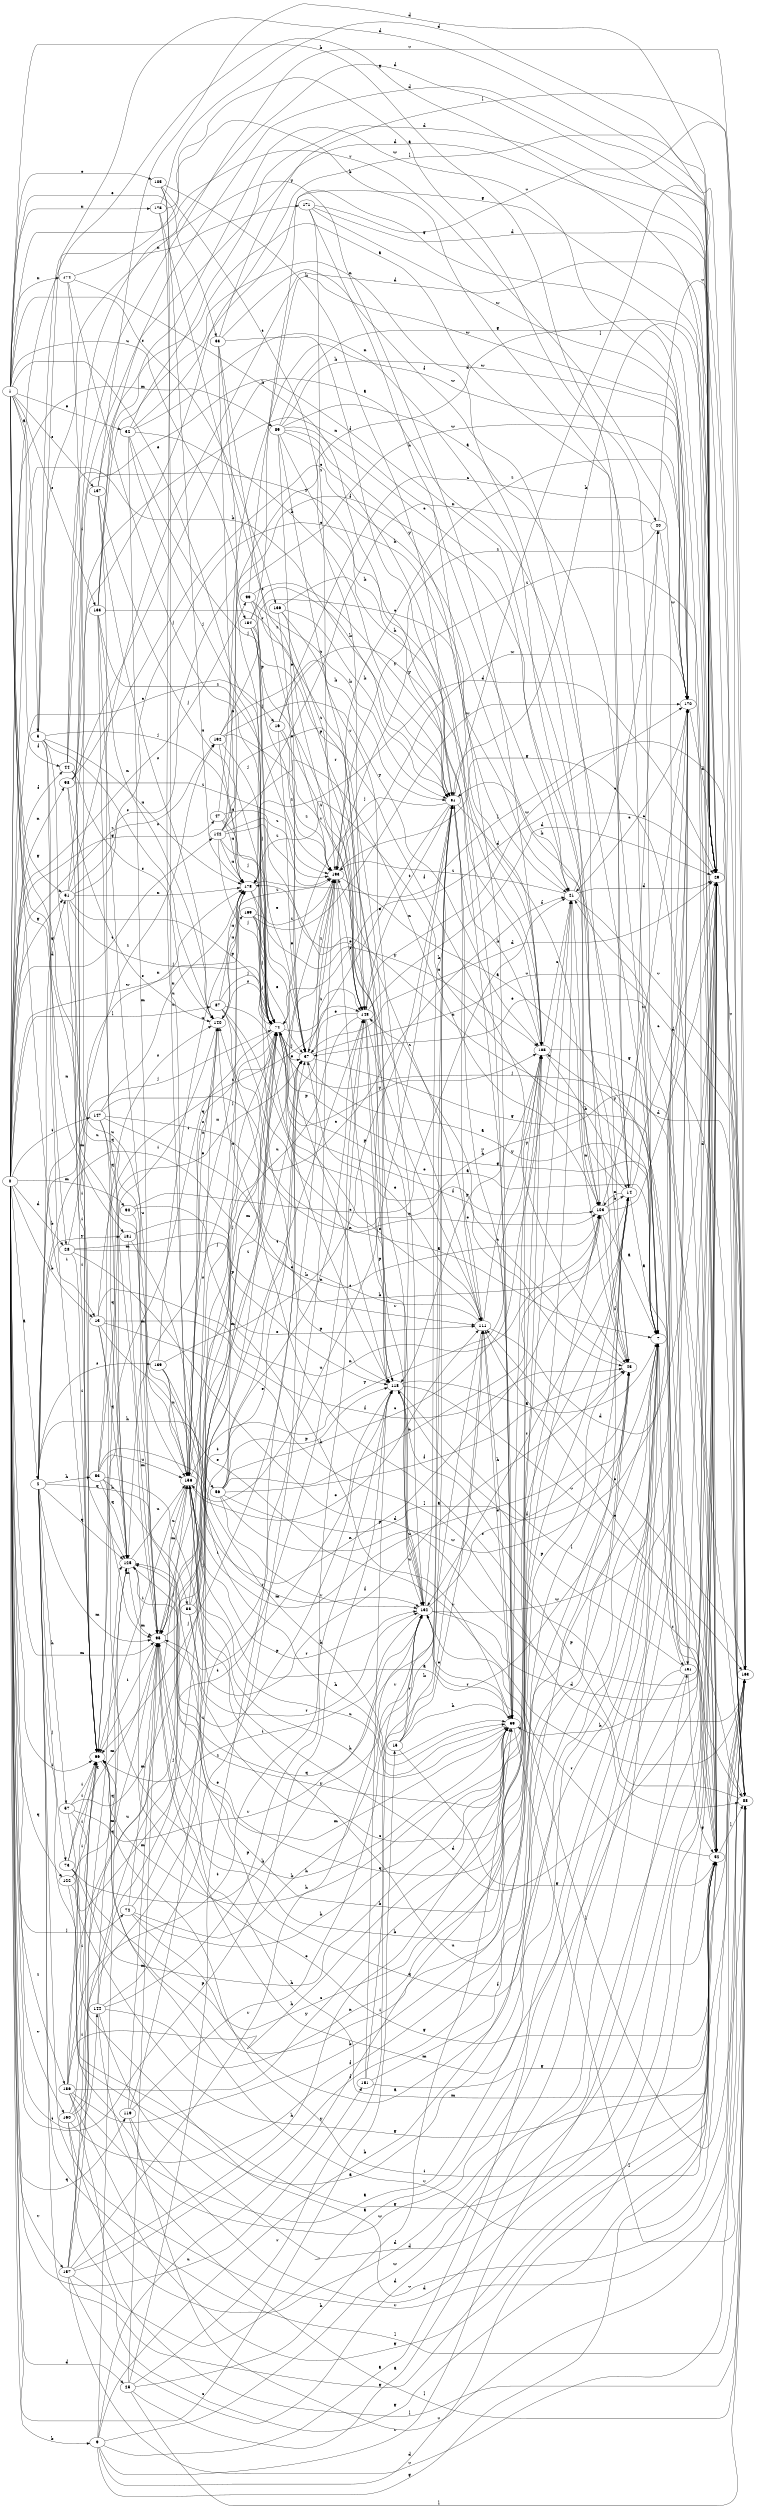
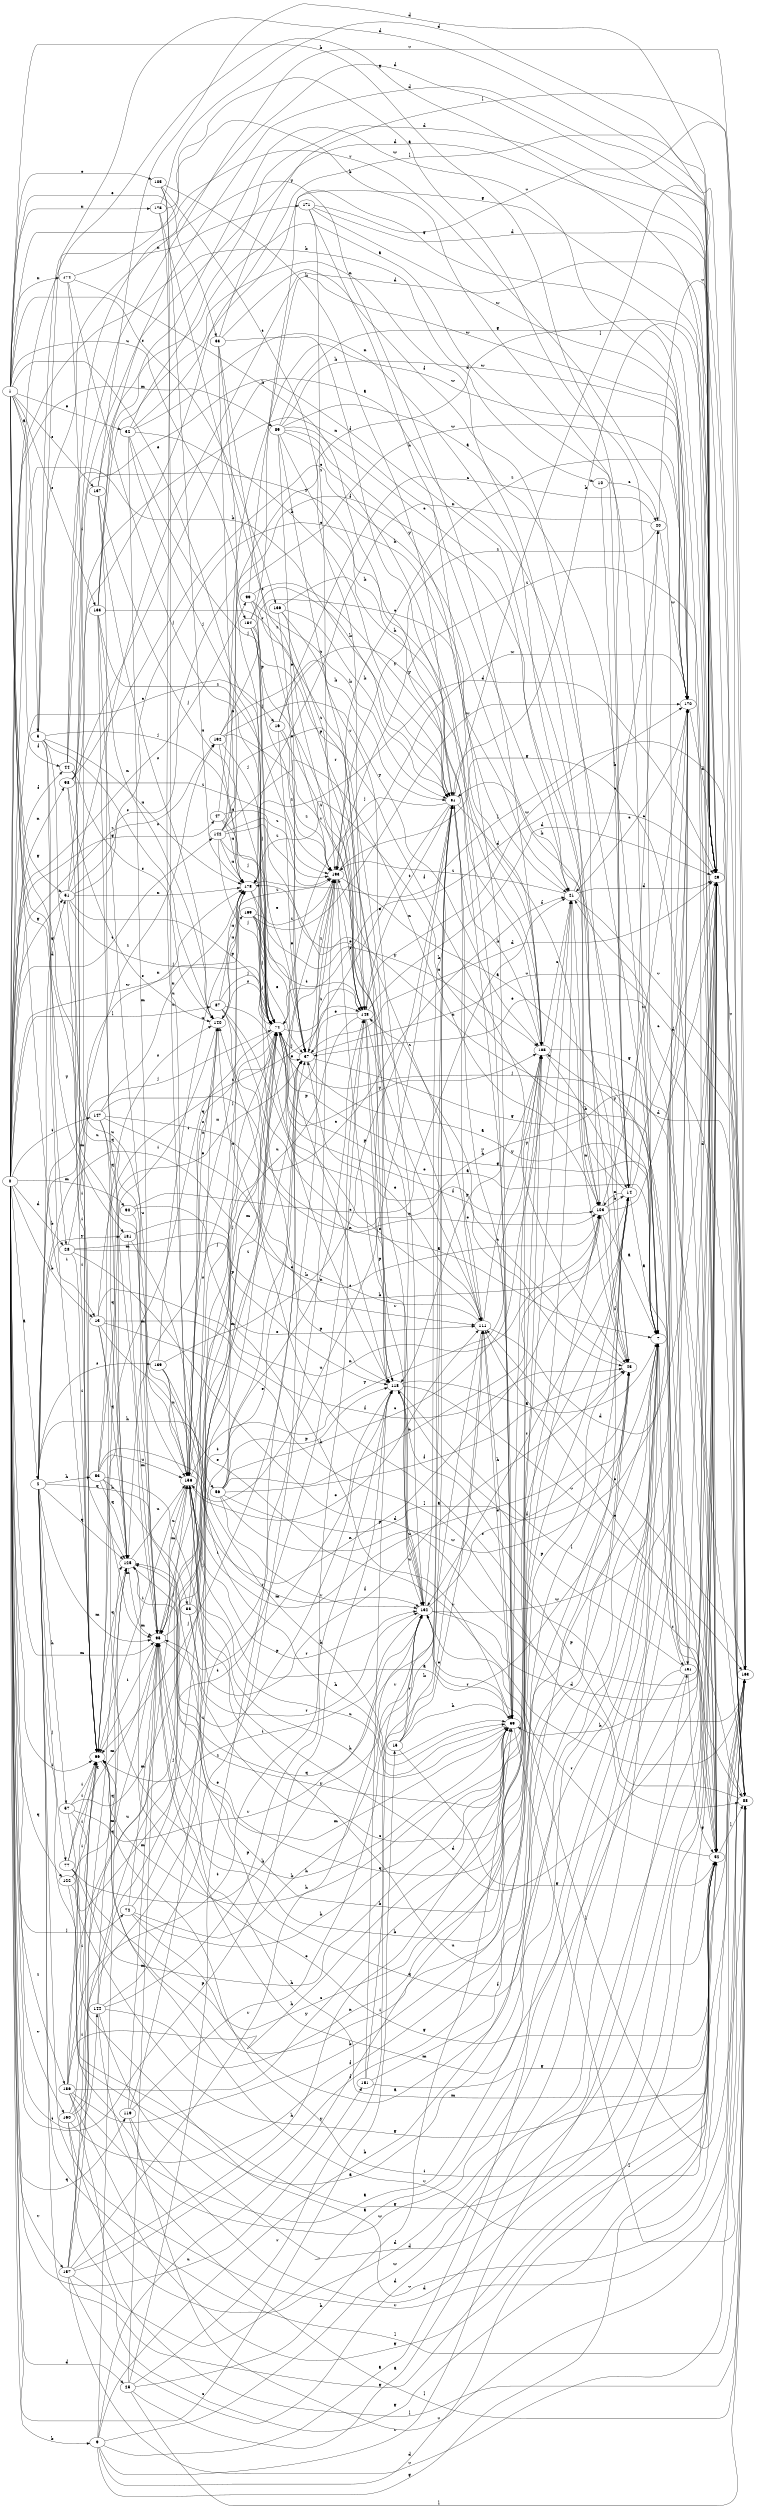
node "10": added
edge "1" -> "181": label "n" -> "y"
edge "55" -> "148": now "169" -> "148"
edge "66" -> "125": added, label "q"
node "73": label "73" -> "77"
